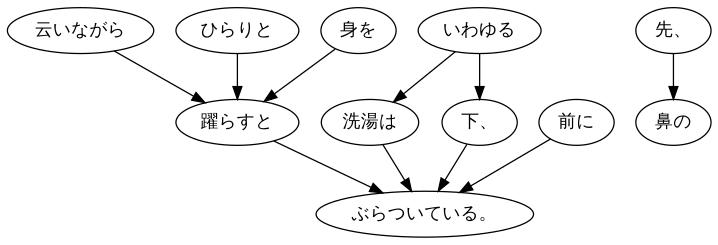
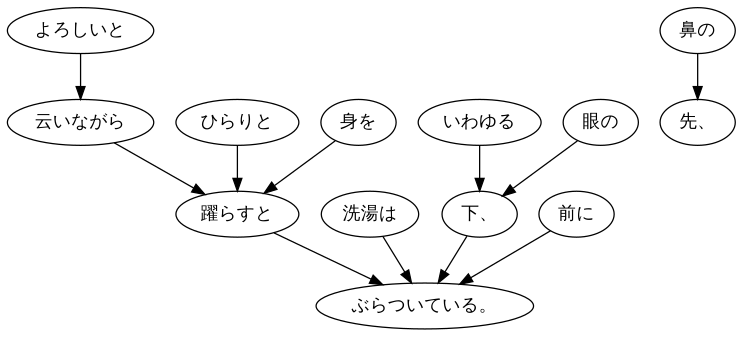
node "よろしいと": added
edge "先、" -> "鼻の": reversed
edge "いわゆる" -> "洗湯は": removed
node "眼の": added
